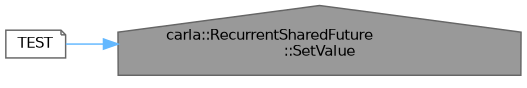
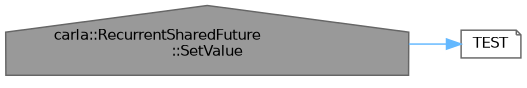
edge "TEST" -> "carla::RecurrentSharedFuture ::SetValue": reversed
